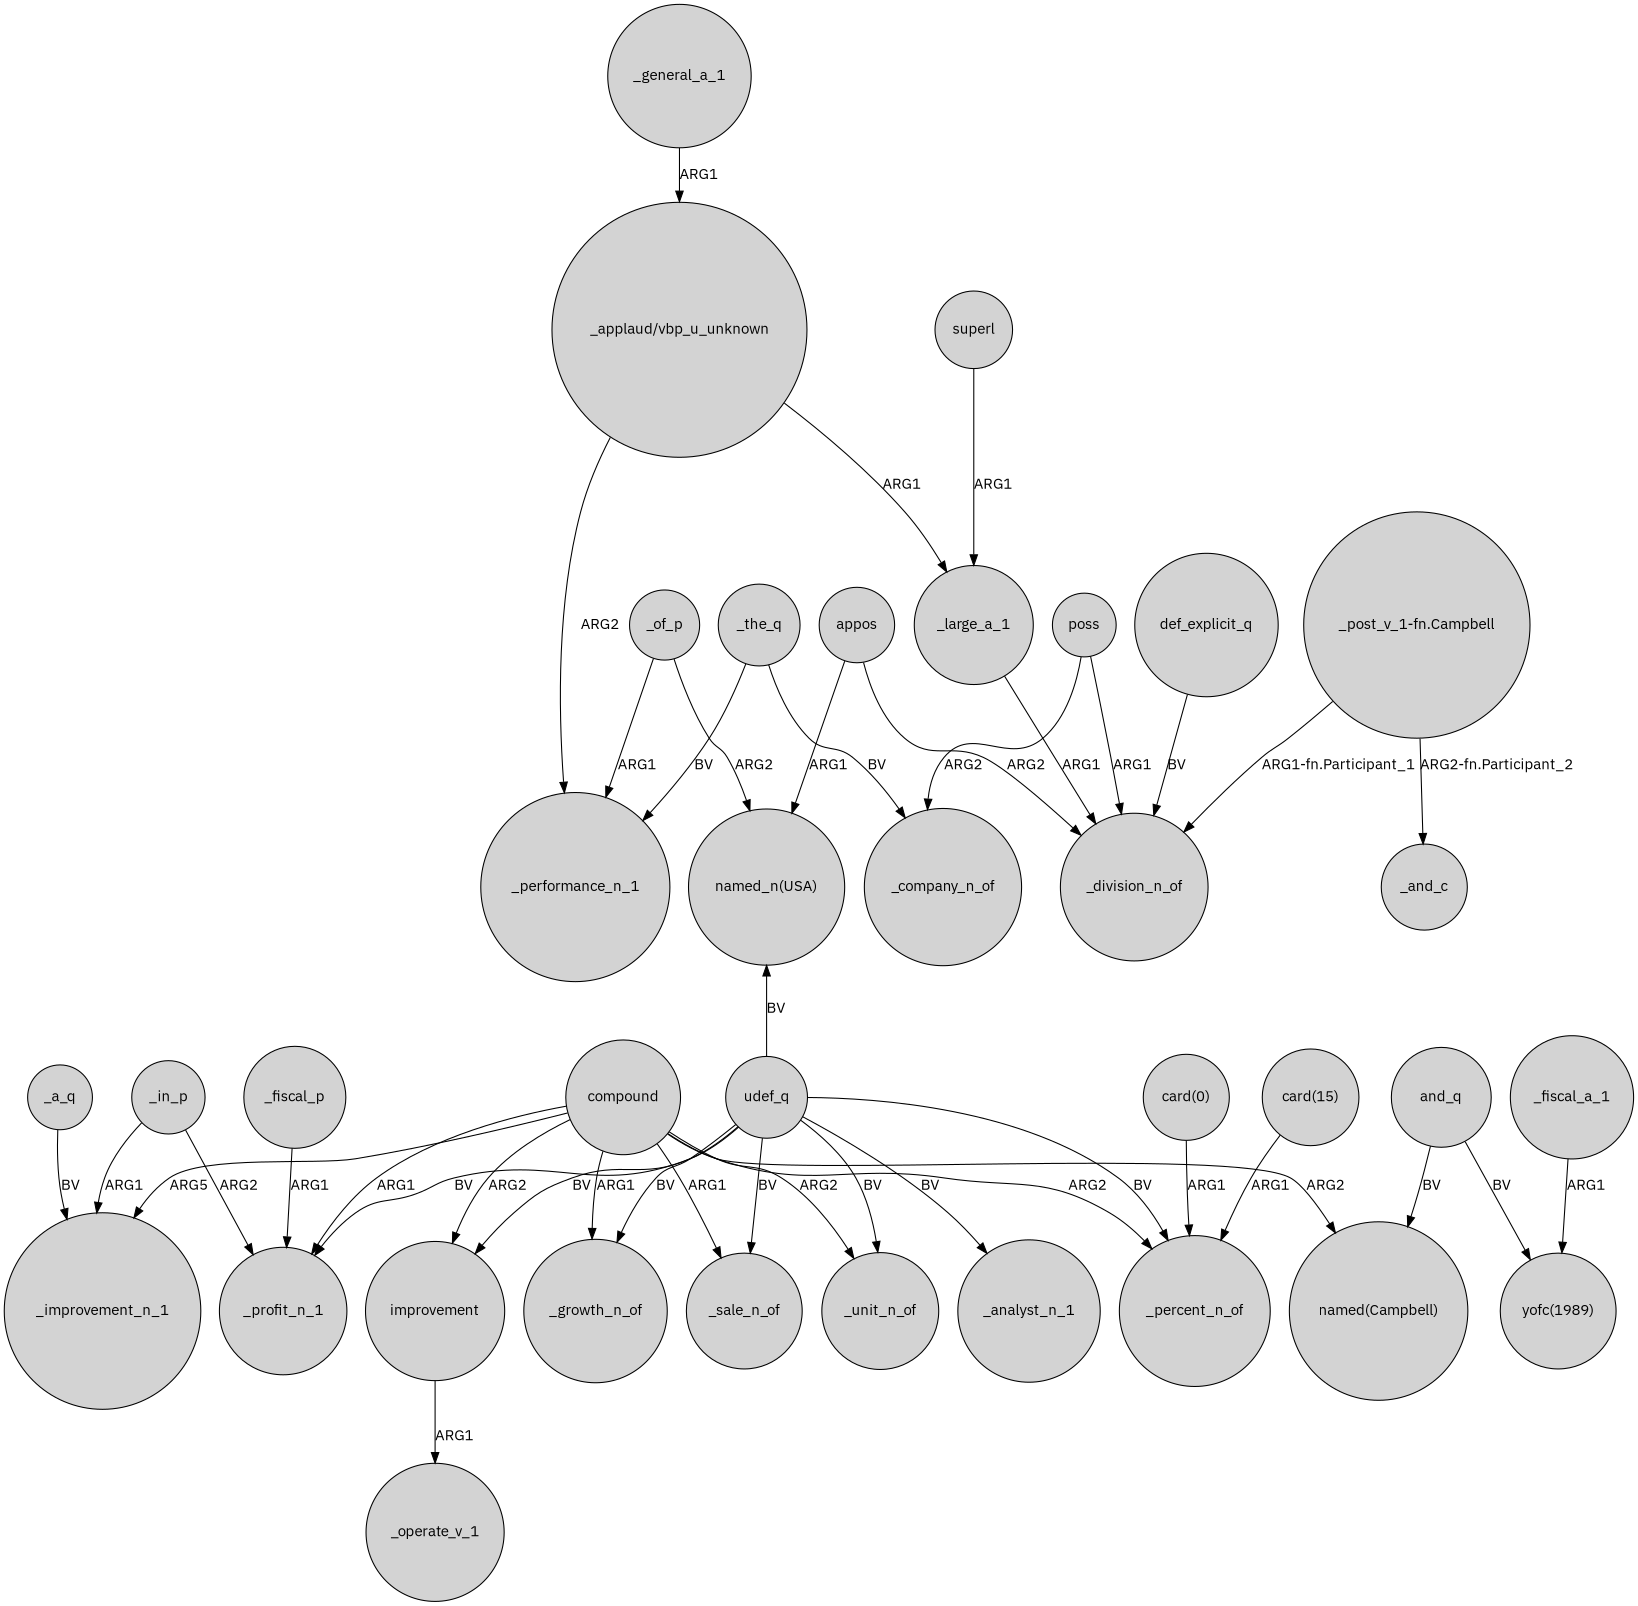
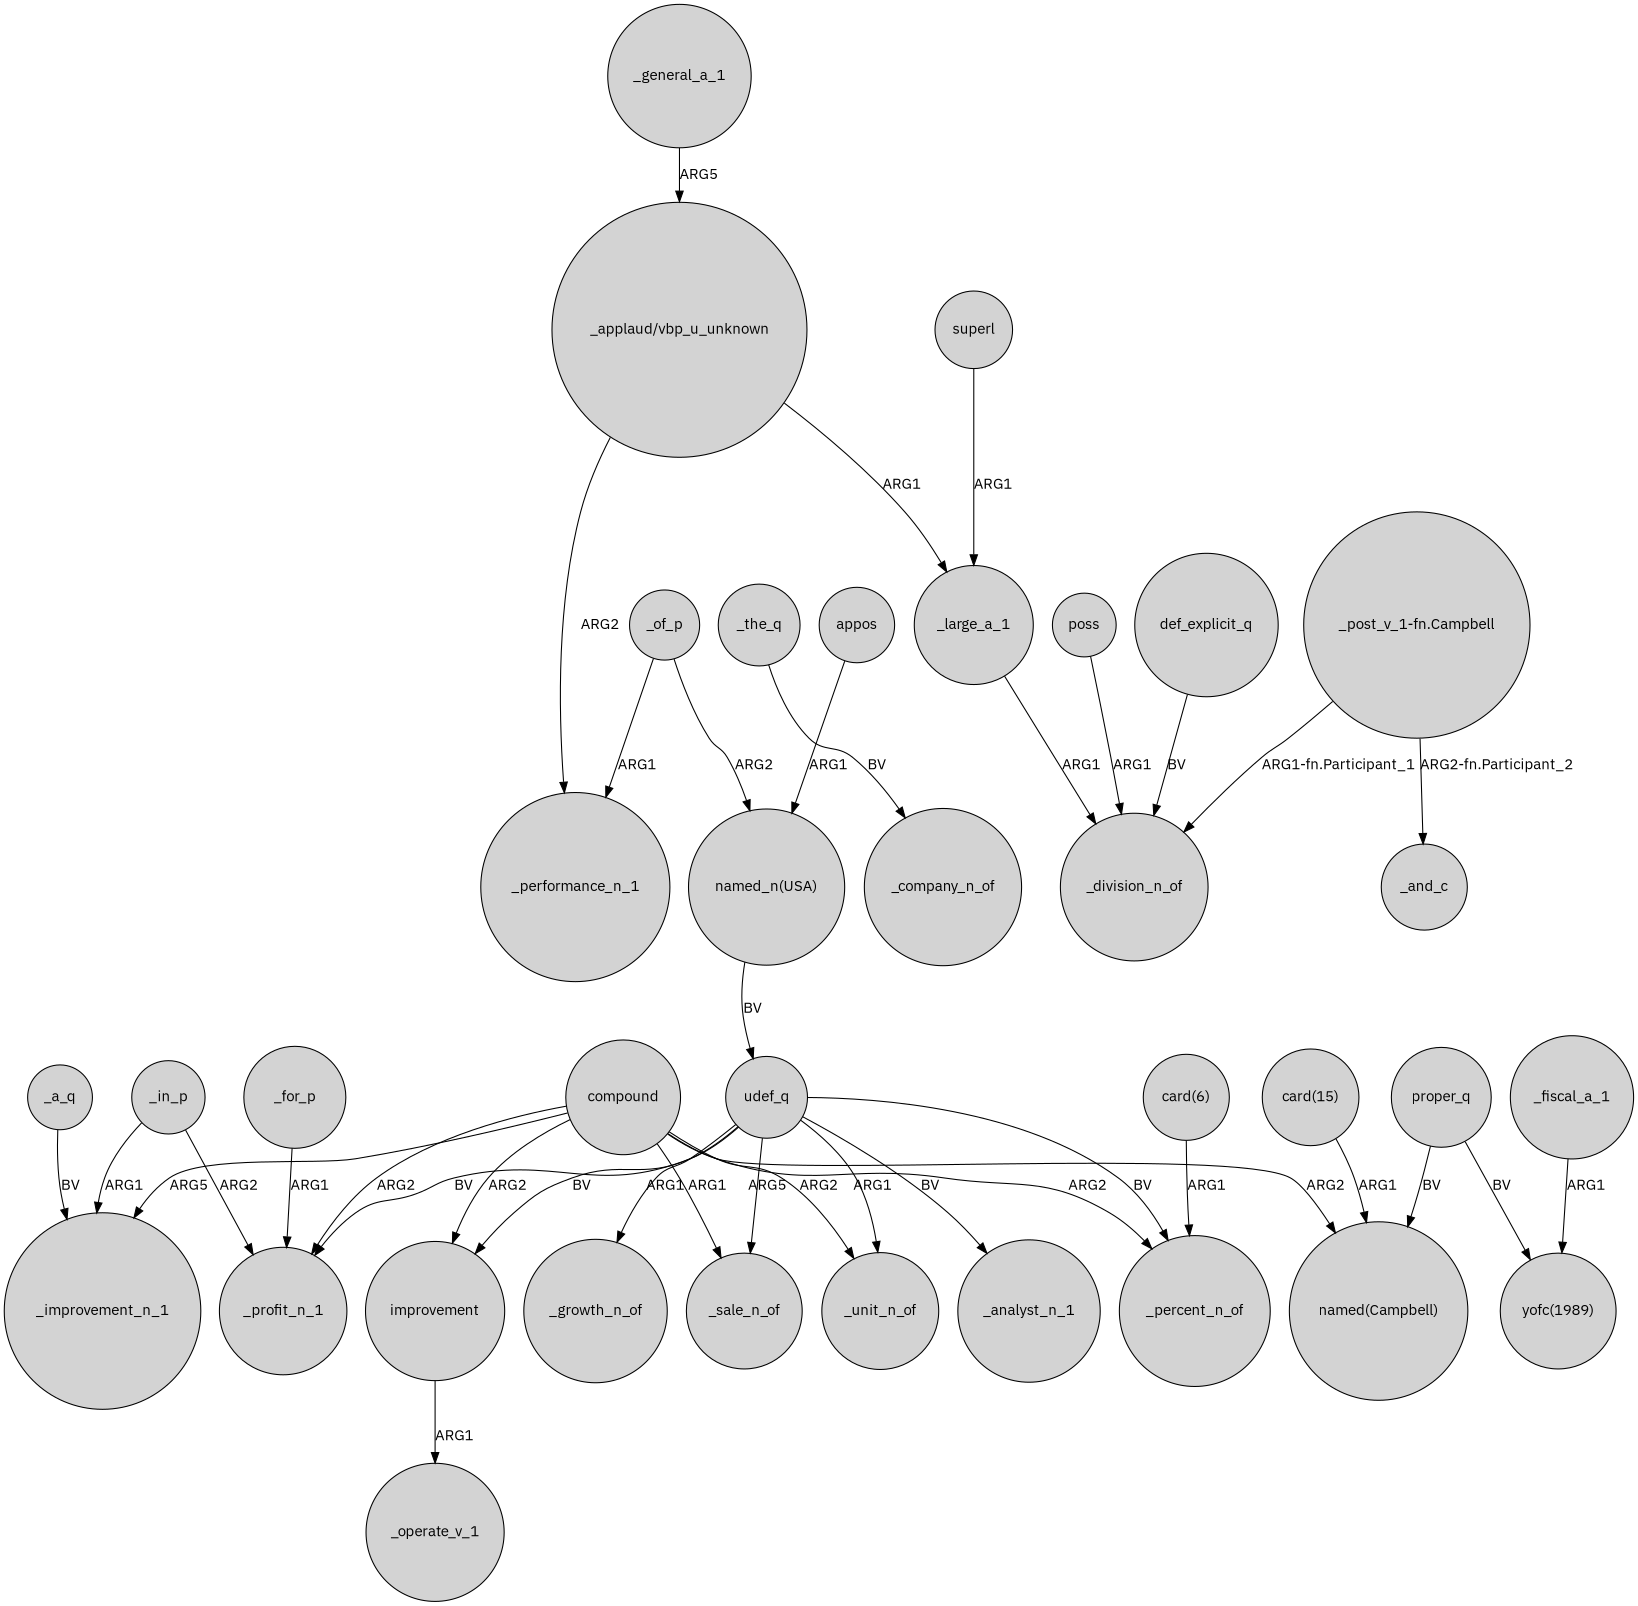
edge "_general_a_1" -> "_applaud/vbp_u_unknown": label "ARG1" -> "ARG5"
edge "_the_q" -> "_performance_n_1": removed, label "BV"
edge "poss" -> "_company_n_of": removed, label "ARG2"
edge "appos" -> "_division_n_of": removed, label "ARG2"
edge "udef_q" -> "named_n(USA)": reversed
node "_fiscal_p": label "_fiscal_p" -> "_for_p"
node "card(0)": label "card(0)" -> "card(6)"
node "and_q": label "and_q" -> "proper_q"
edge "card(15)" -> "_percent_n_of": now "card(15)" -> "named(Campbell)"
edge "compound" -> "_profit_n_1": label "ARG1" -> "ARG2"
edge "udef_q" -> "_growth_n_of": label "BV" -> "ARG1"
edge "udef_q" -> "_sale_n_of": label "BV" -> "ARG5"
edge "udef_q" -> "_unit_n_of": label "BV" -> "ARG1"
edge "compound" -> "_growth_n_of": removed, label "ARG1"
